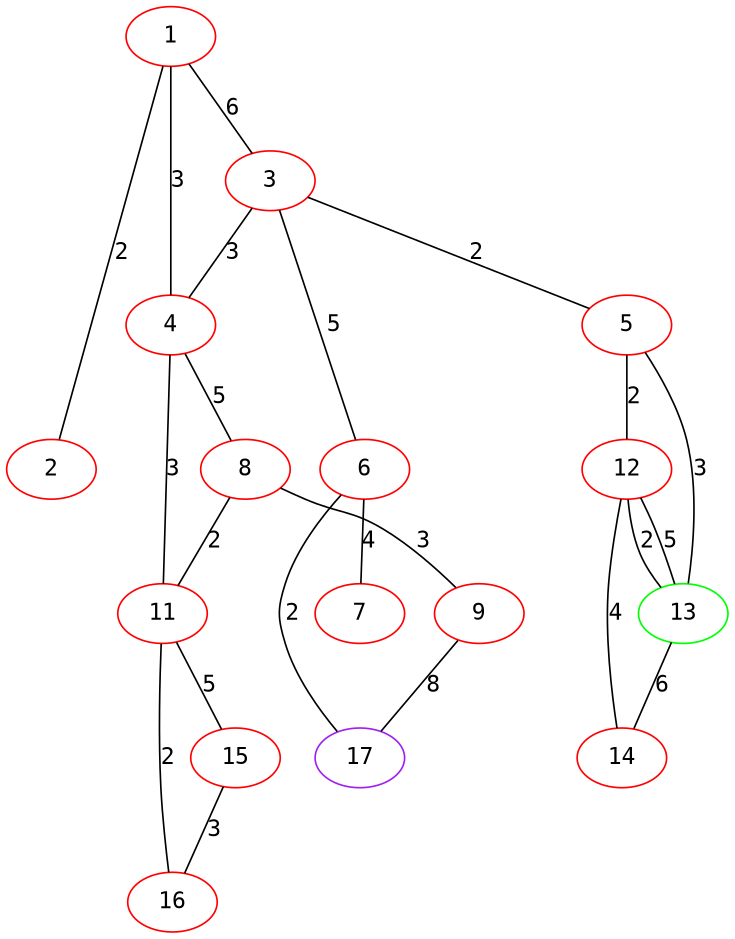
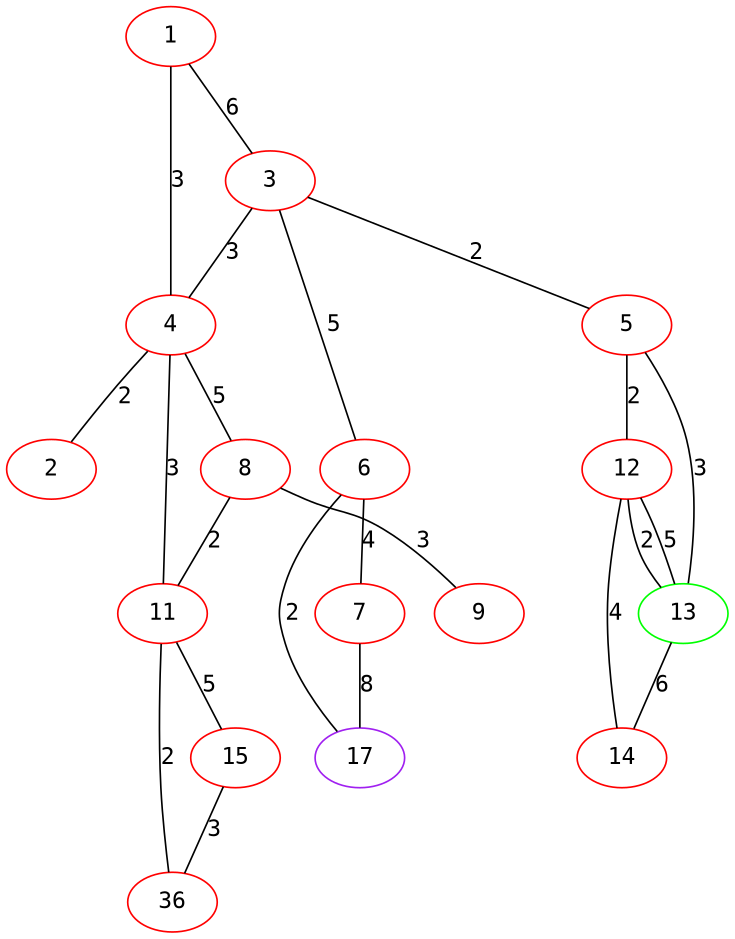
edge "1" -- "2": now "4" -- "2"
edge "9" -- "17": now "7" -- "17"
node "16": label "16" -> "36"
